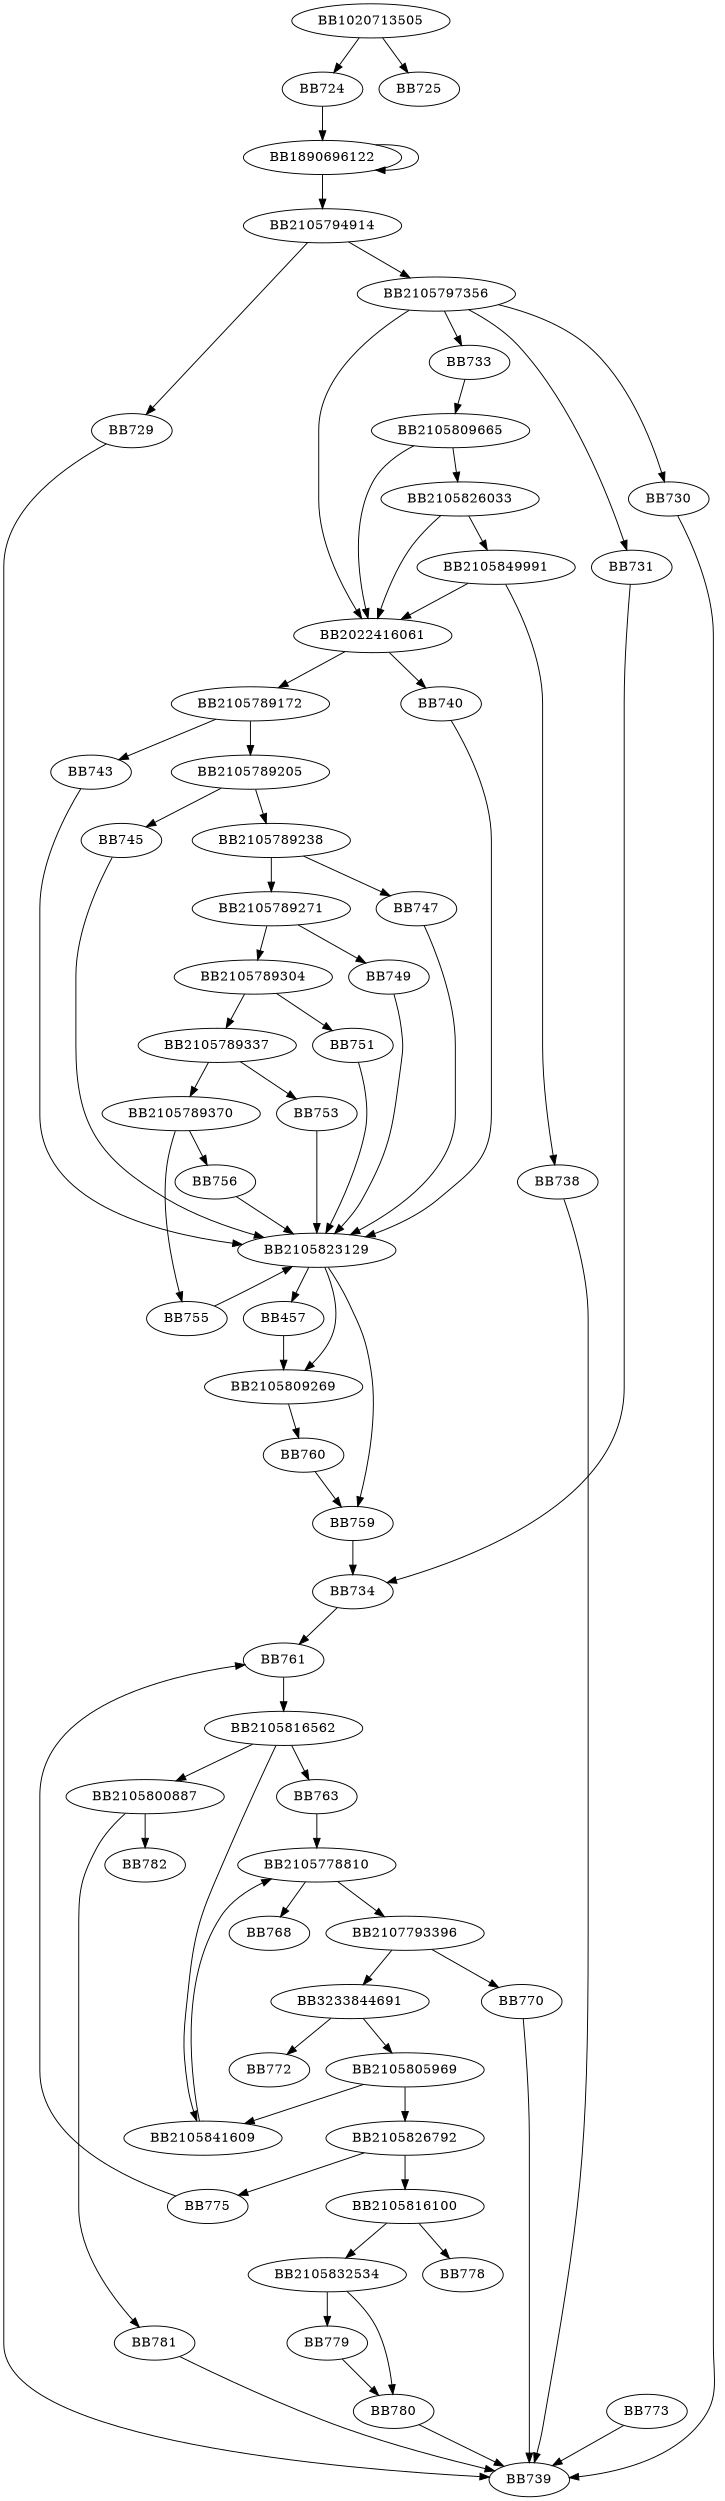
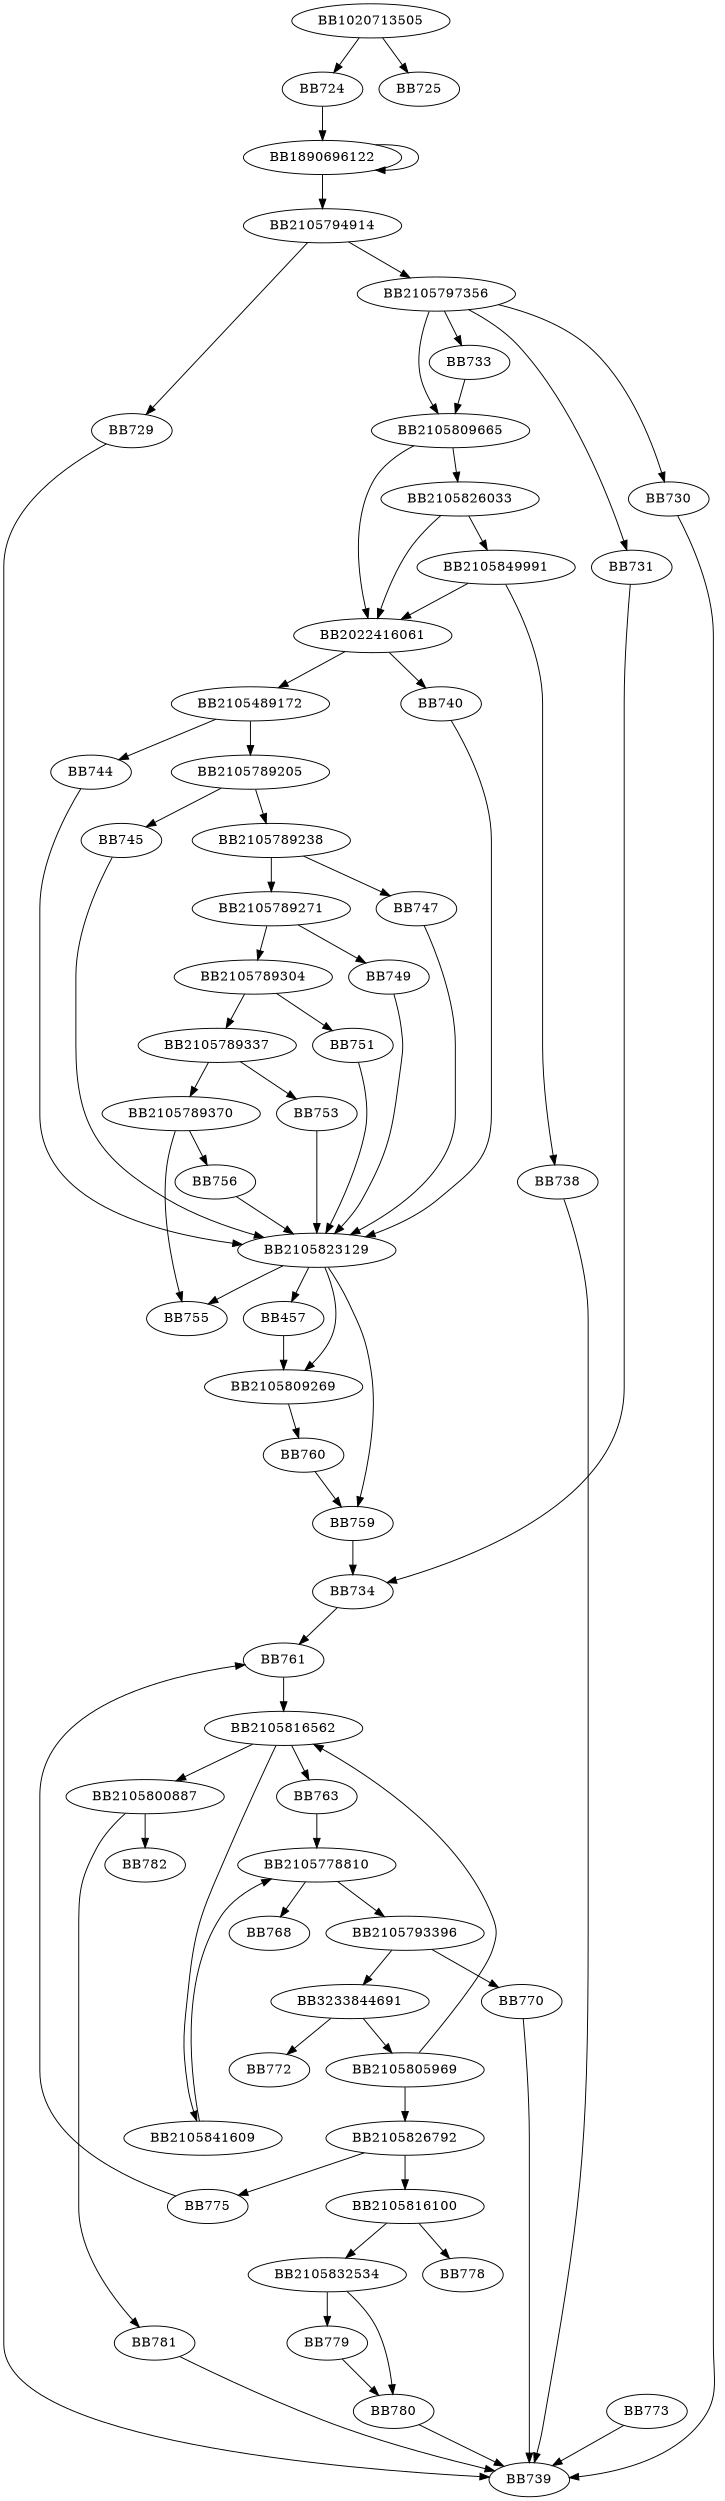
edge "BB2105797356" -> "BB2022416061": now "BB2105797356" -> "BB2105809665"
node "BB2105789172": label "BB2105789172" -> "BB2105489172"
node "BB743": label "BB743" -> "BB744"
edge "BB755" -> "BB2105823129": reversed
node "BB2107793396": label "BB2107793396" -> "BB2105793396"
edge "BB2105805969" -> "BB2105841609": now "BB2105805969" -> "BB2105816562"
